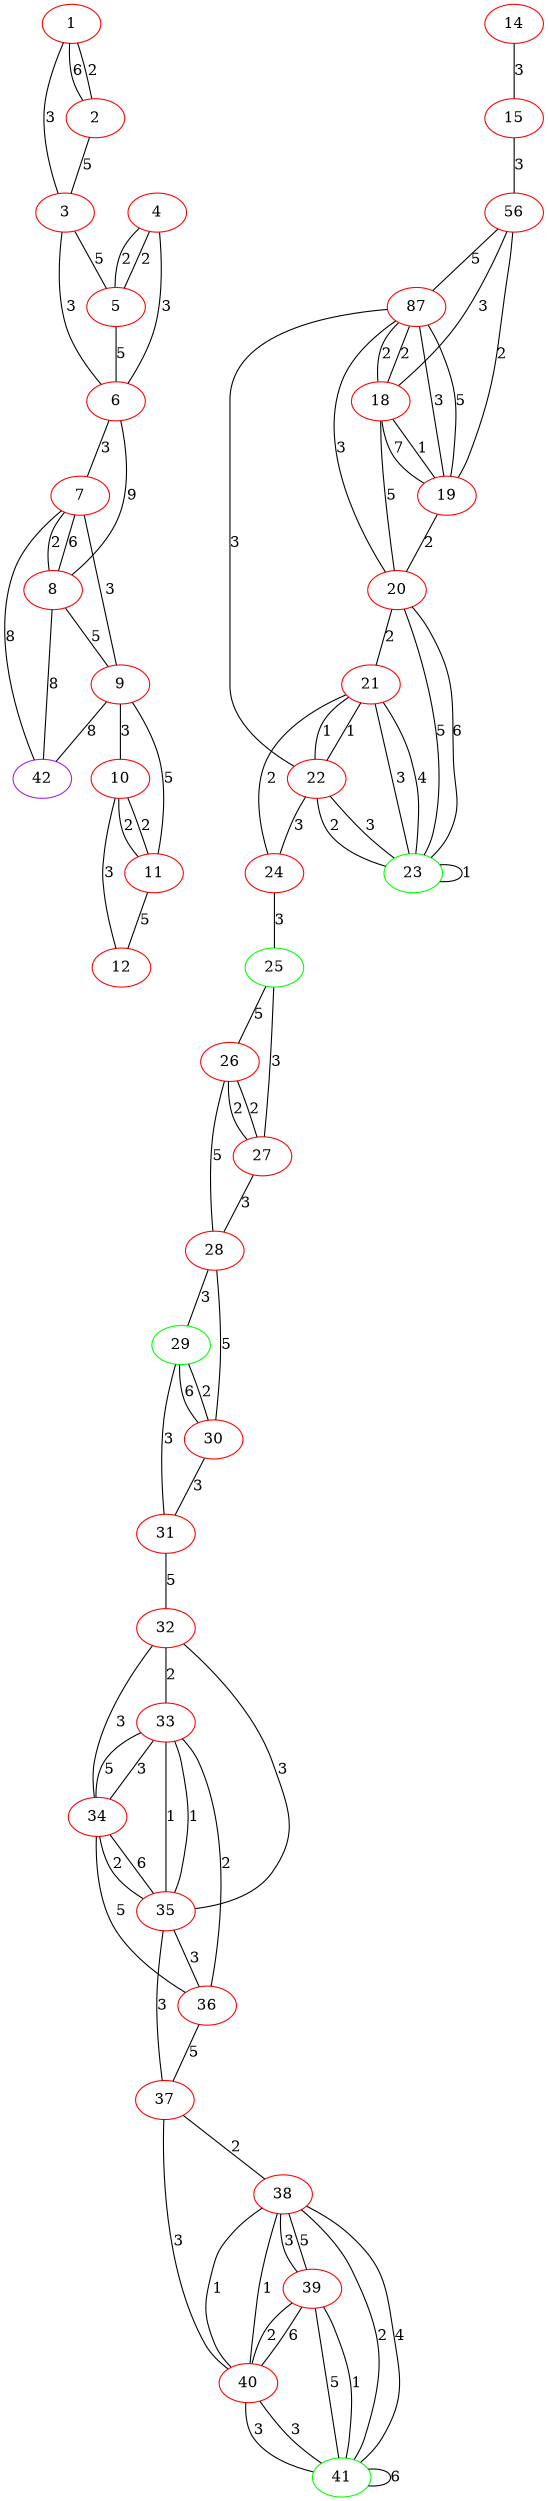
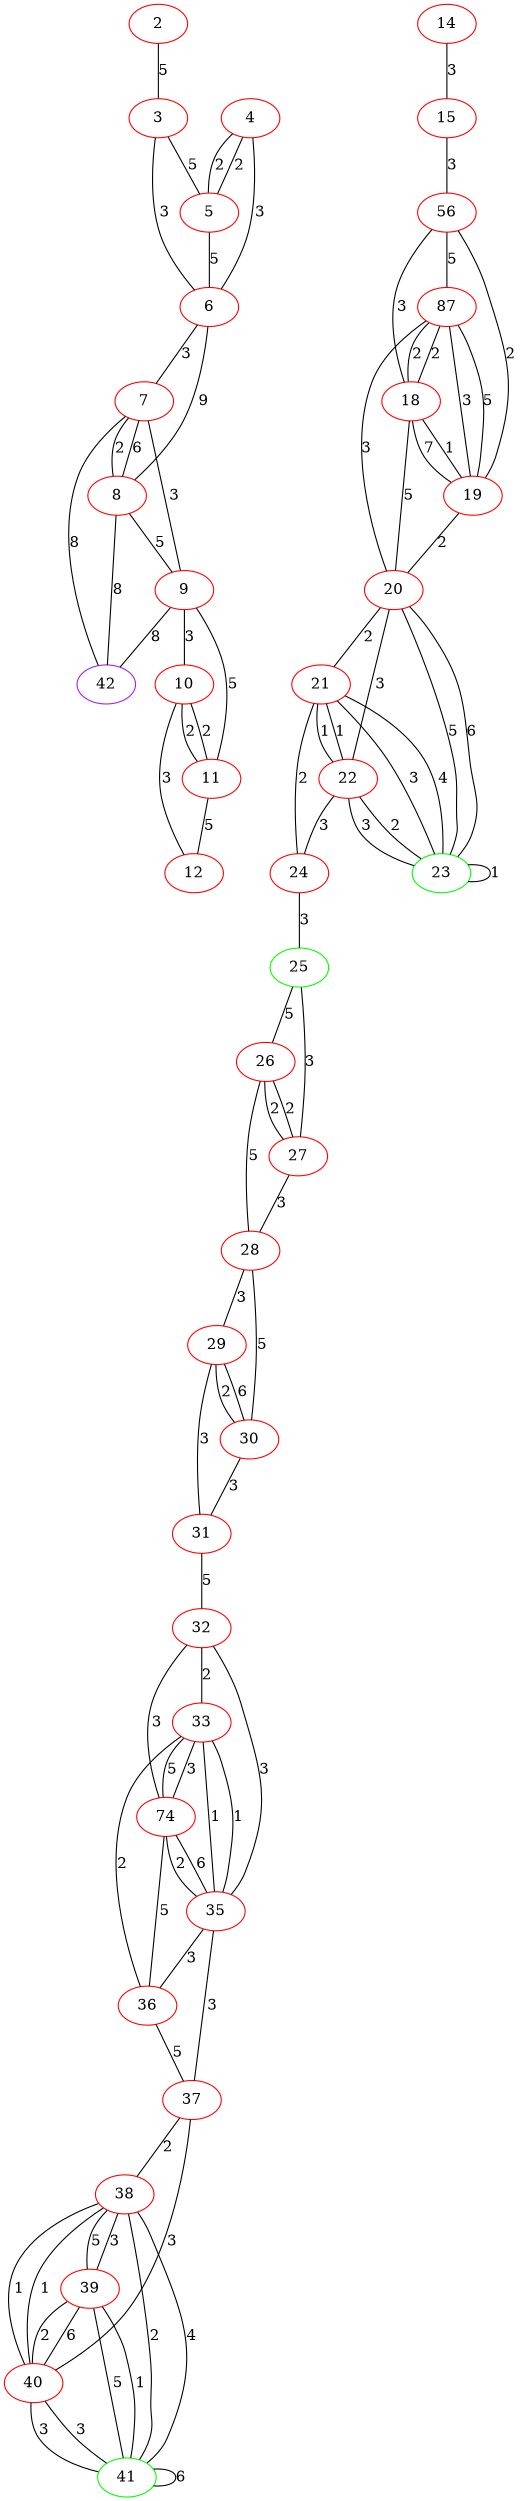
node "1": removed
edge "87" -- "22": now "20" -- "22"
node "29": color green -> red
node "34": label "34" -> "74"
